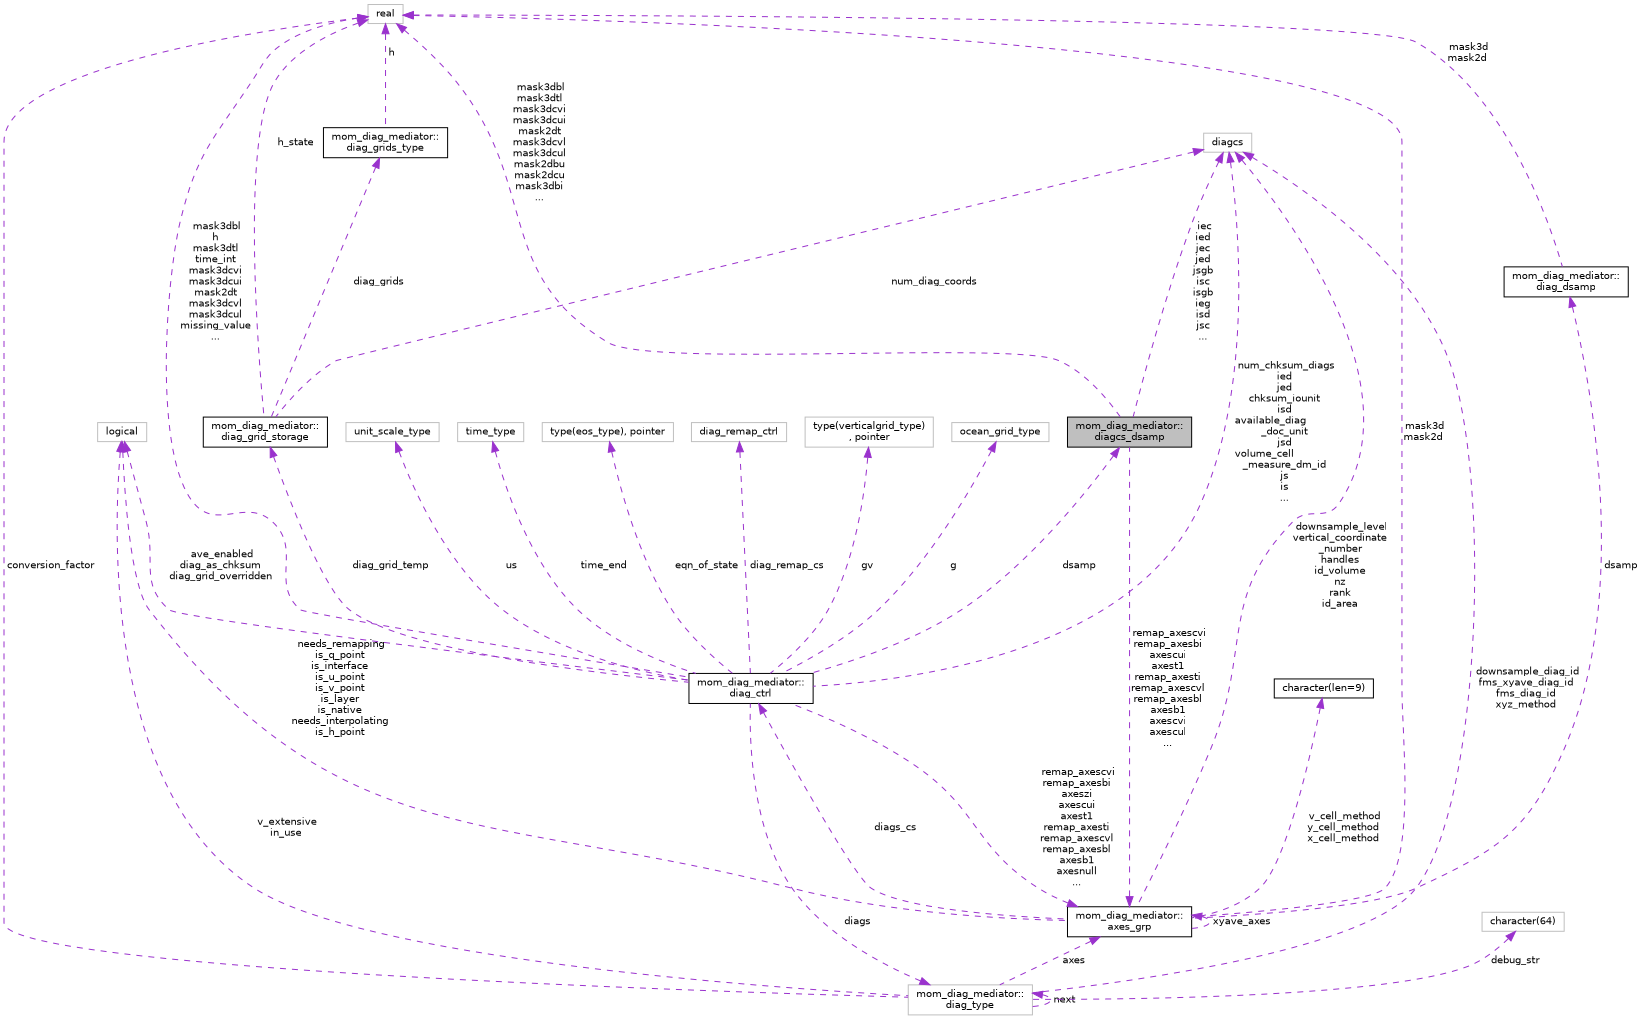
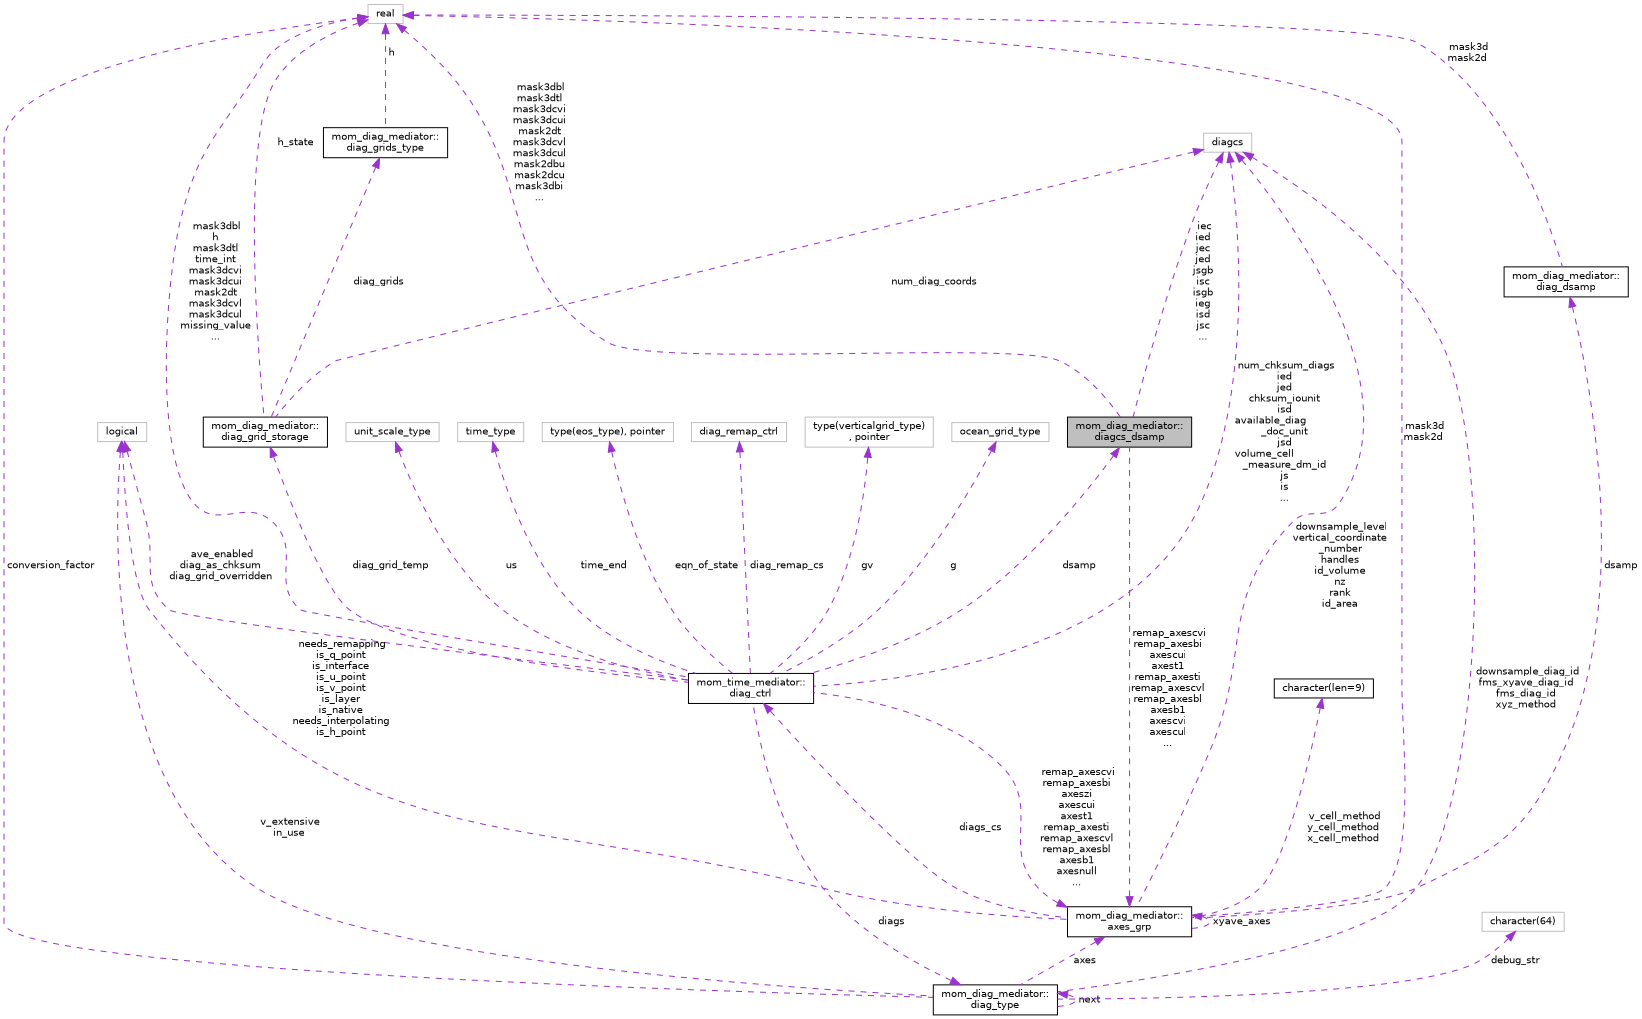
node "mom_diag_mediator:: diag_ctrl": label "mom_diag_mediator:: diag_ctrl" -> "mom_time_mediator:: diag_ctrl"
node "mom_diag_mediator:: diag_type": color grey75 -> black
